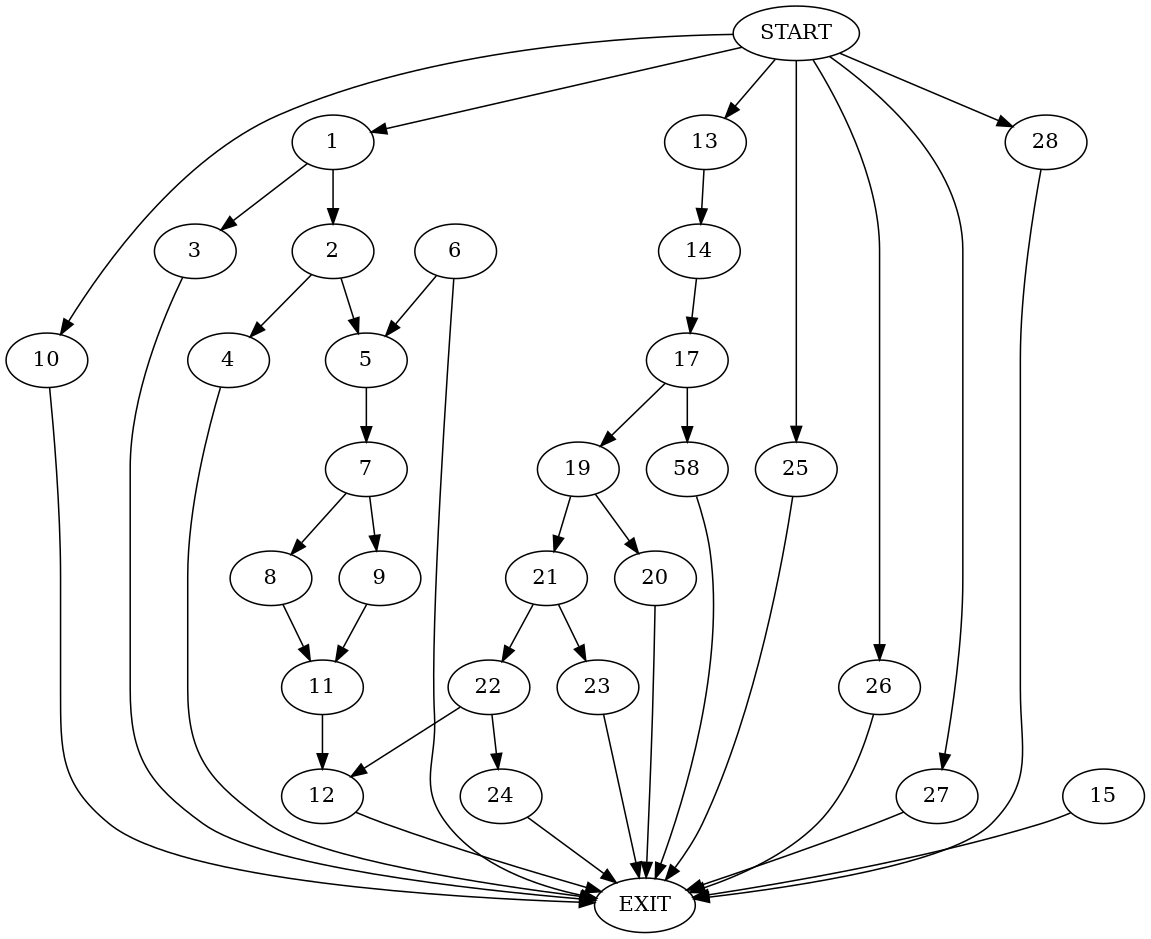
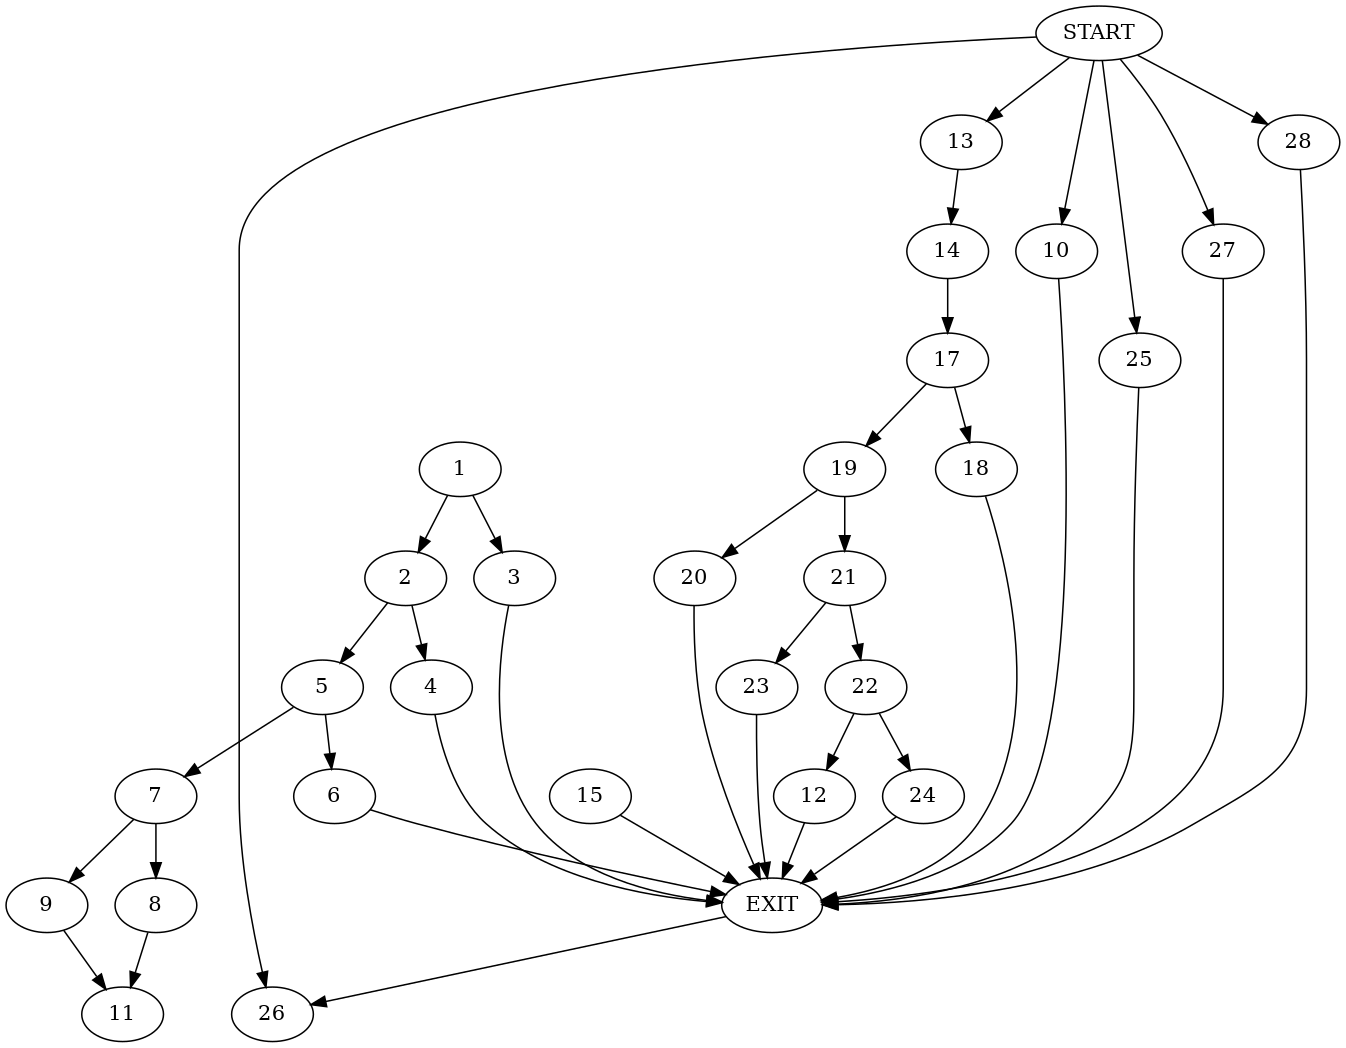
edge "START" -> "1": removed
edge "6" -> "5": reversed
node "58": label "58" -> "18"
edge "11" -> "12": removed
edge "26" -> "EXIT": reversed
